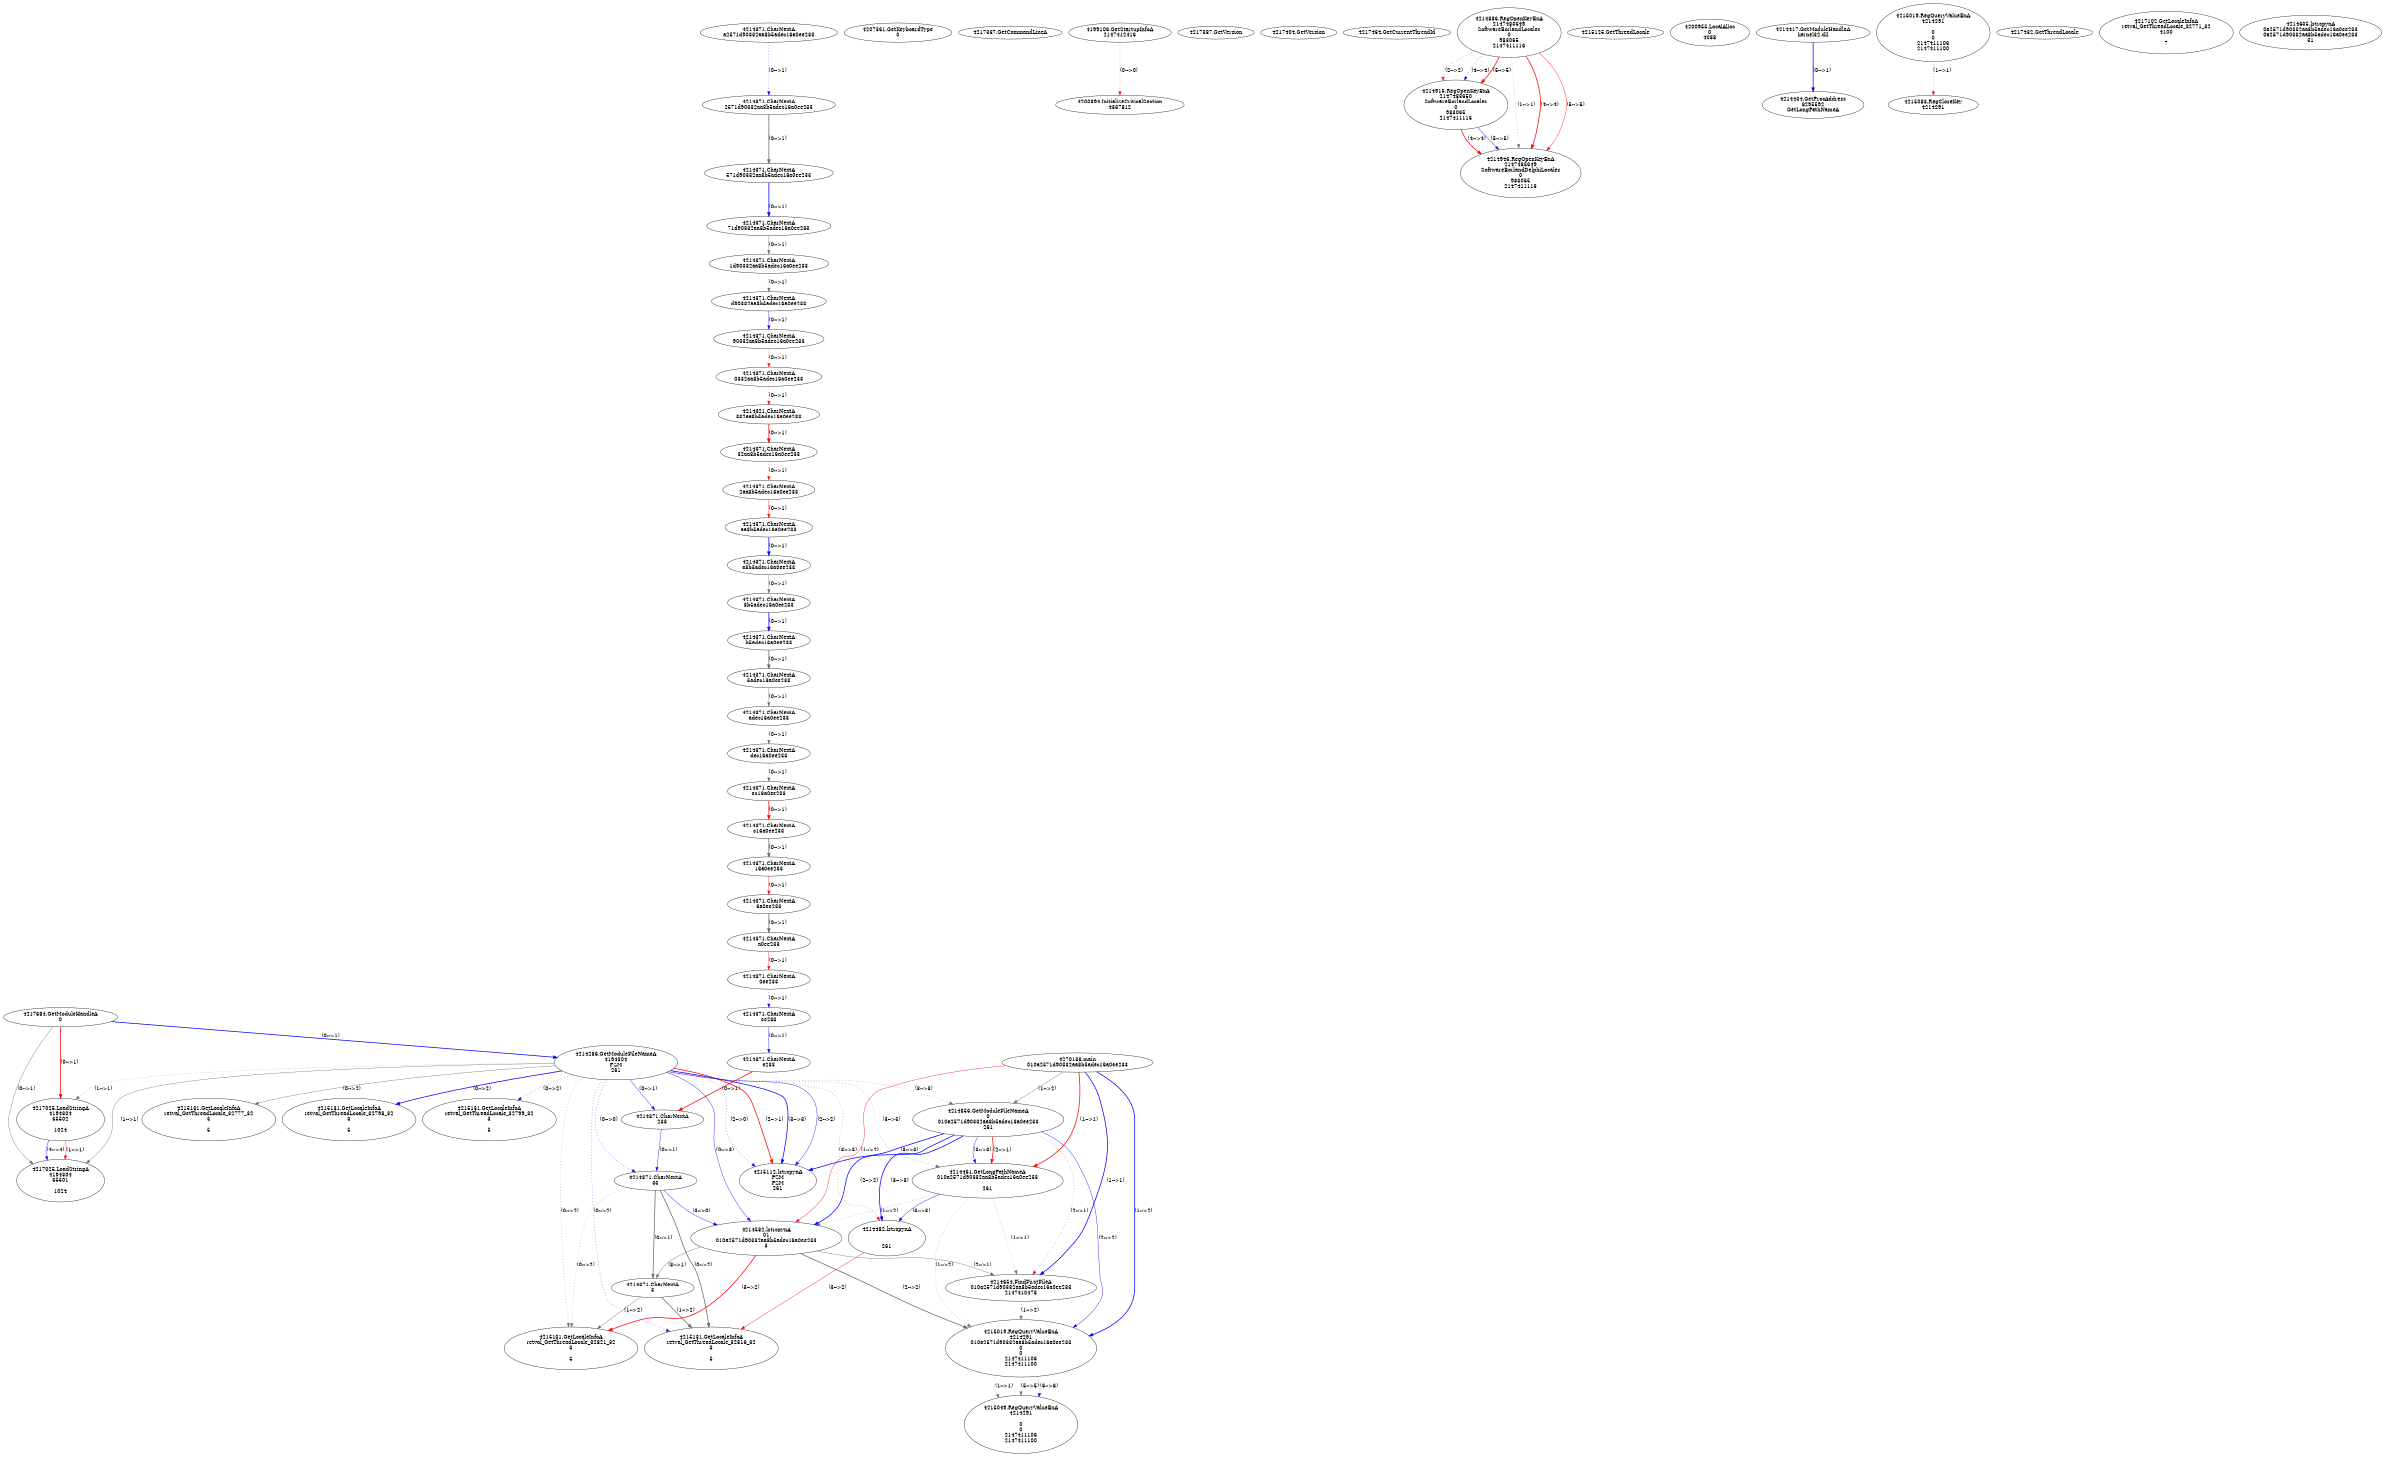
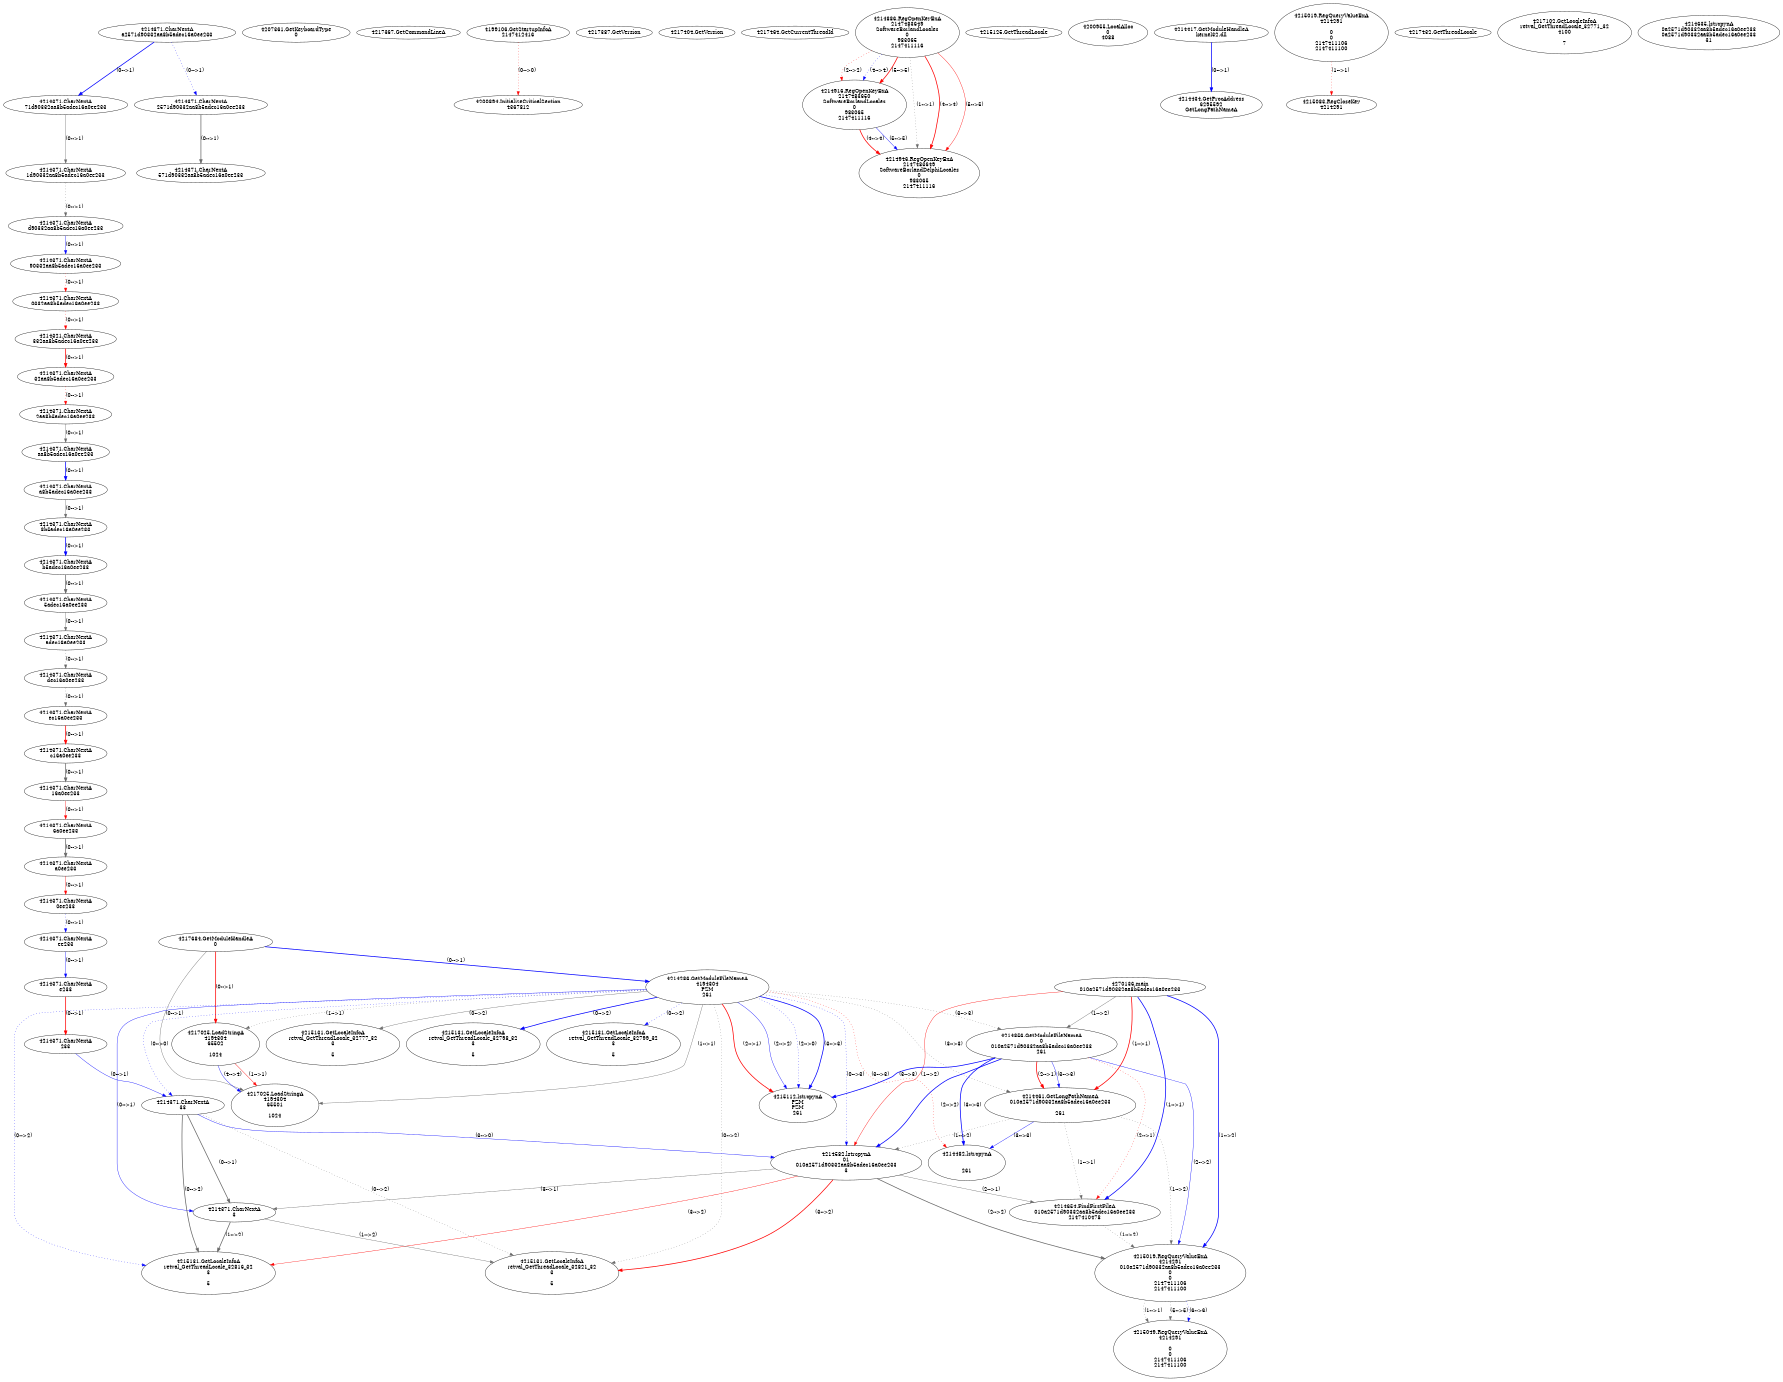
edge "4214371.CharNextA 571d90332aa8b5adec16a0ee233" -> "4214371.CharNextA 71d90332aa8b5adec16a0ee233": now "4214371.CharNextA a2571d90332aa8b5adec16a0ee233" -> "4214371.CharNextA 71d90332aa8b5adec16a0ee233"
edge "4214371.CharNextA 2aa8b5adec16a0ee233" -> "4214371.CharNextA aa8b5adec16a0ee233": color red -> gray40
edge "4214286.GetModuleFileNameA 4194304 PZM 261" -> "4214371.CharNextA 233": now "4214286.GetModuleFileNameA 4194304 PZM 261" -> "4214371.CharNextA 3"
edge "4214286.GetModuleFileNameA 4194304 PZM 261" -> "4214582.lstrcpynA 01 010a2571d90332aa8b5adec16a0ee233 3": style solid -> dotted
edge "4214482.lstrcpynA 261" -> "4215131.GetLocaleInfoA retval_GetThreadLocale_32816_32 3 5": now "4214582.lstrcpynA 01 010a2571d90332aa8b5adec16a0ee233 3" -> "4215131.GetLocaleInfoA retval_GetThreadLocale_32816_32 3 5"
